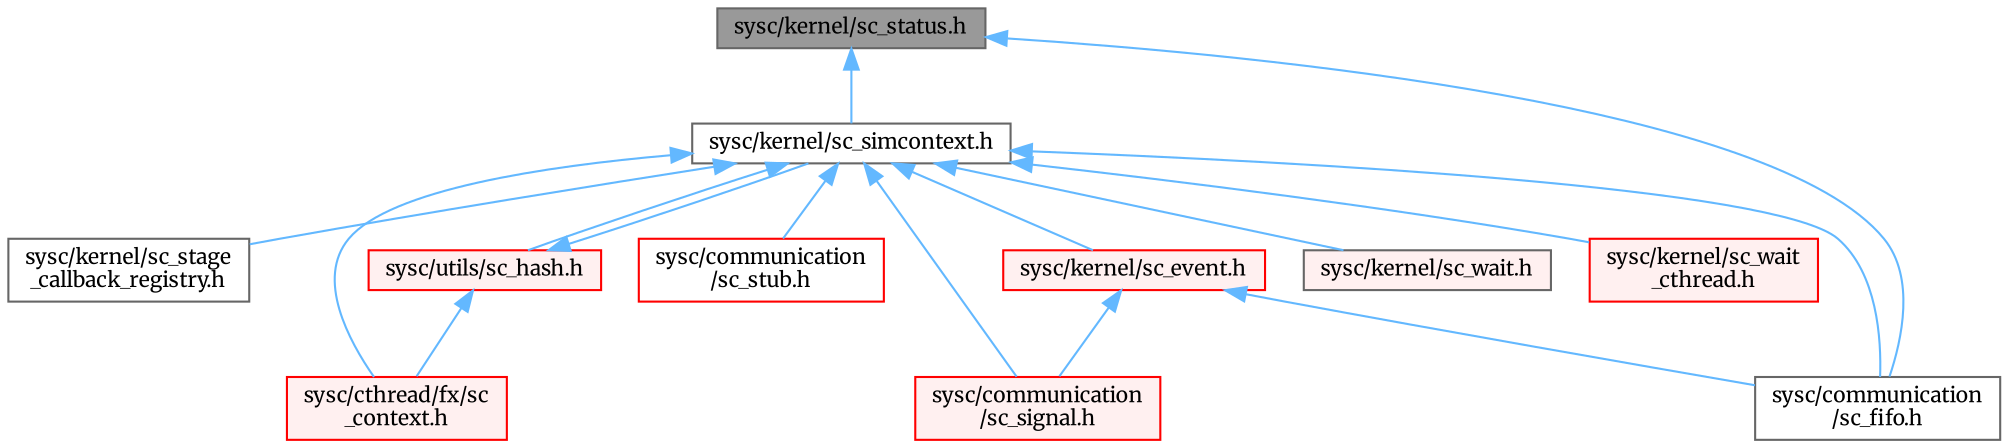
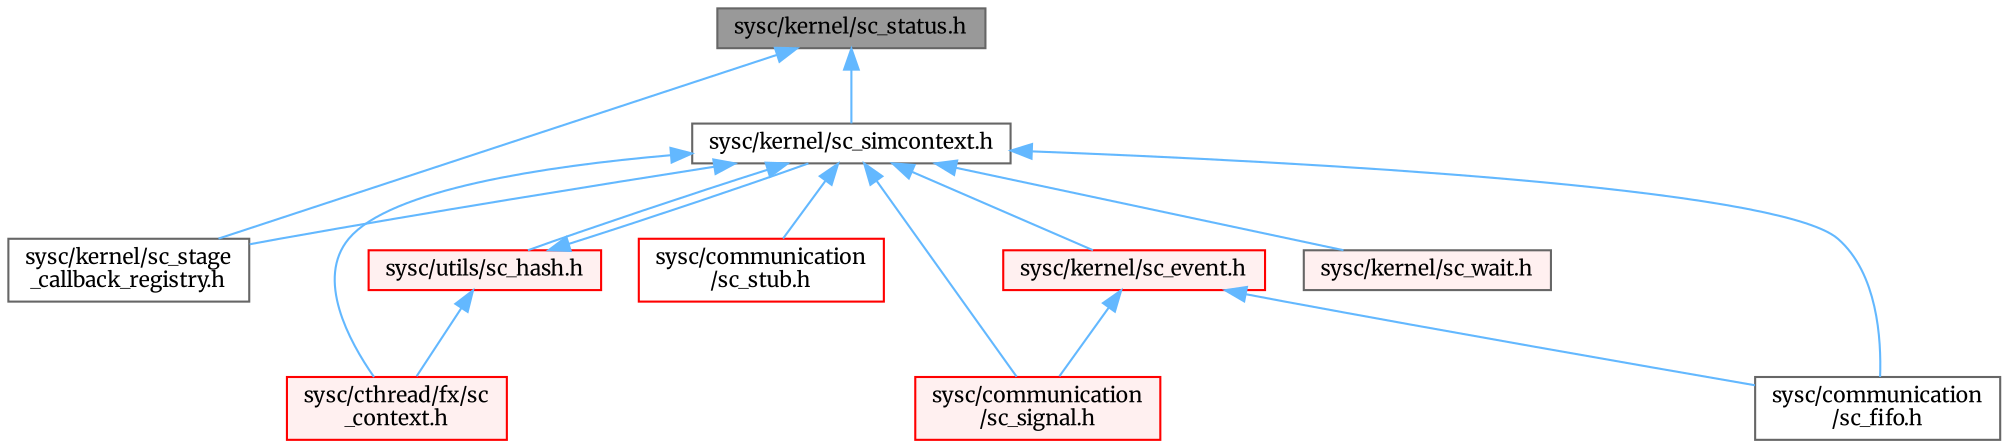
edge "sysc/communication /sc_fifo.h" -> "sysc/kernel/sc_status.h": now "sysc/kernel/sc_stage _callback_registry.h" -> "sysc/kernel/sc_status.h"
node "sysc/kernel/sc_wait _cthread.h": removed
